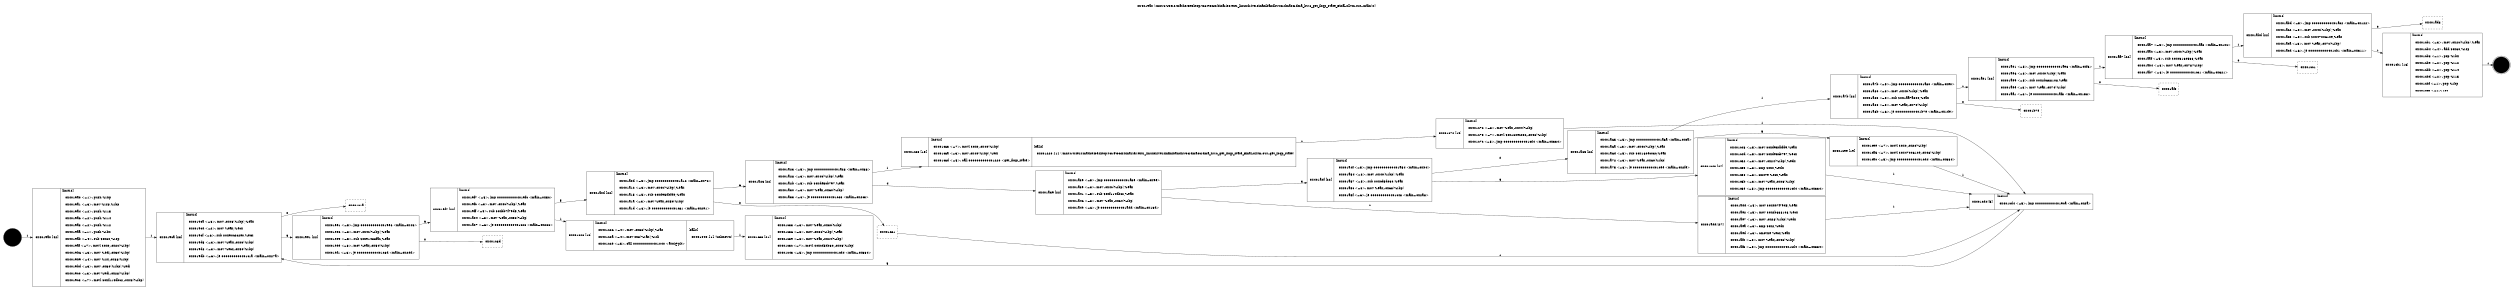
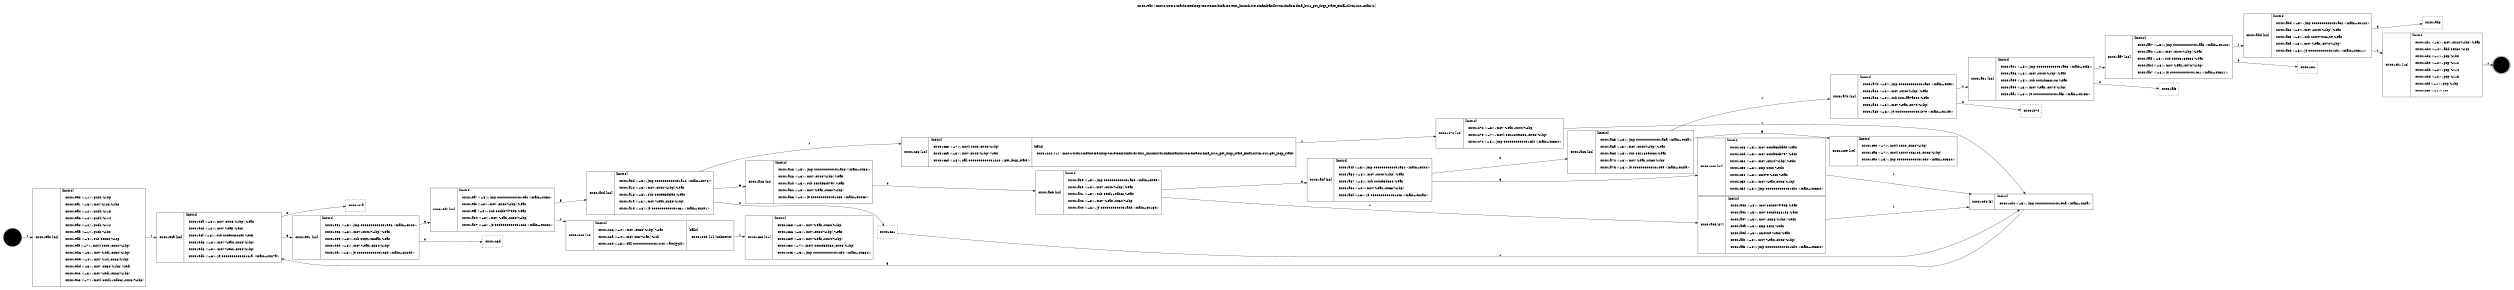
edge "0x401a23 [22]" -> "0x401c63 [15]": now "0x401a0d [22]" -> "0x401c63 [15]"
edge "0x401c9e [19]" -> "0x401cd4 [5]": removed, label "1"
